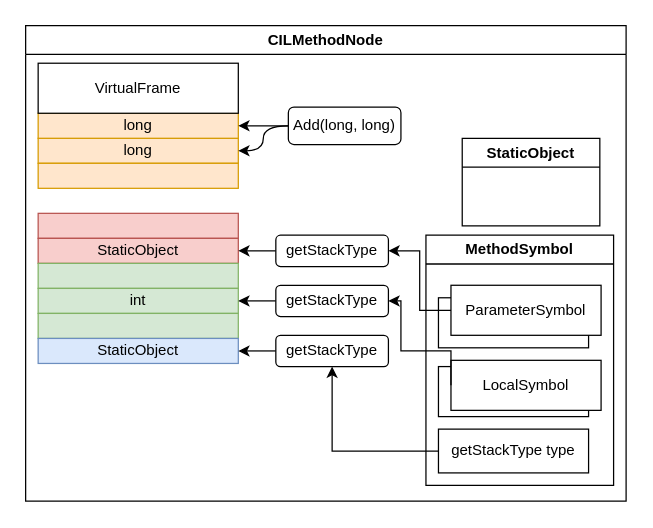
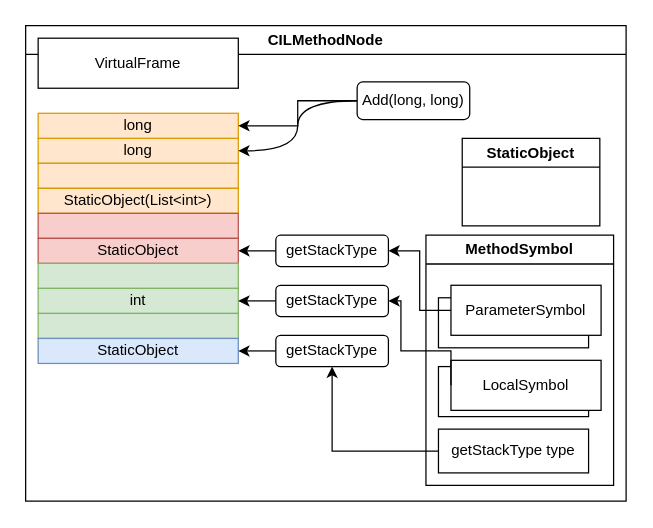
node "VirtualFrame": moved (138, 88) -> (138, 63)
node "Add(long, long)": moved (344, 126) -> (413, 101)
node "StaticObject(List<int>)": added
